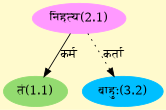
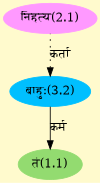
edge "निहत्य(2.1)" -> "तं(1.1)": now "बाहुः(3.2)" -> "तं(1.1)"
